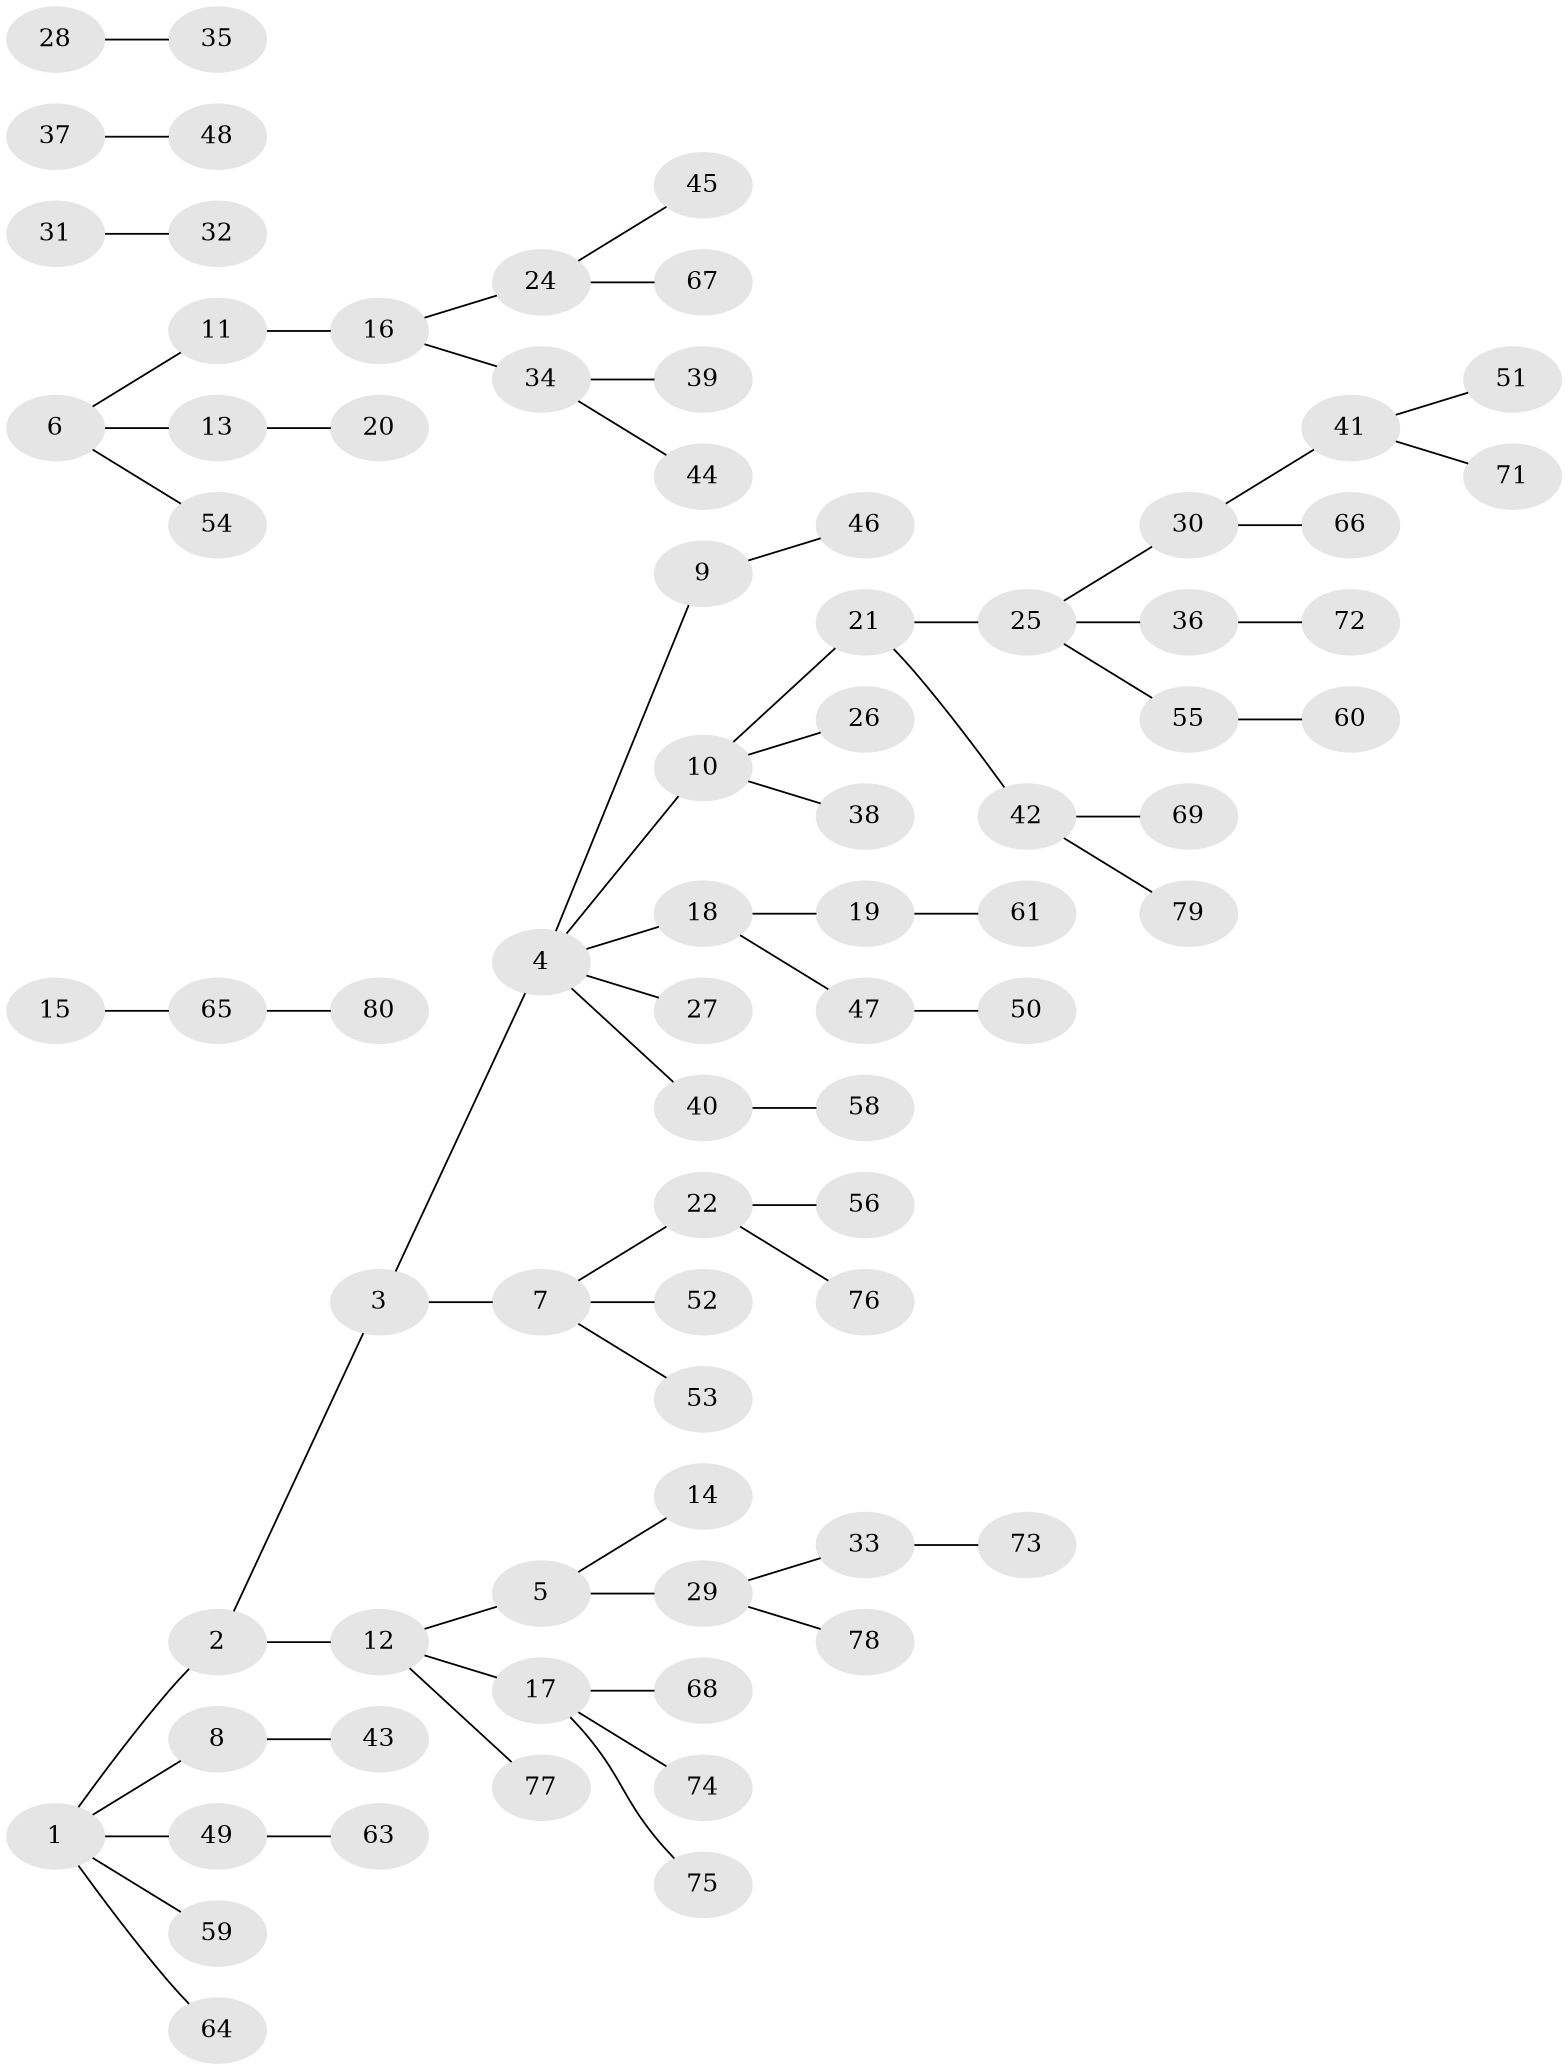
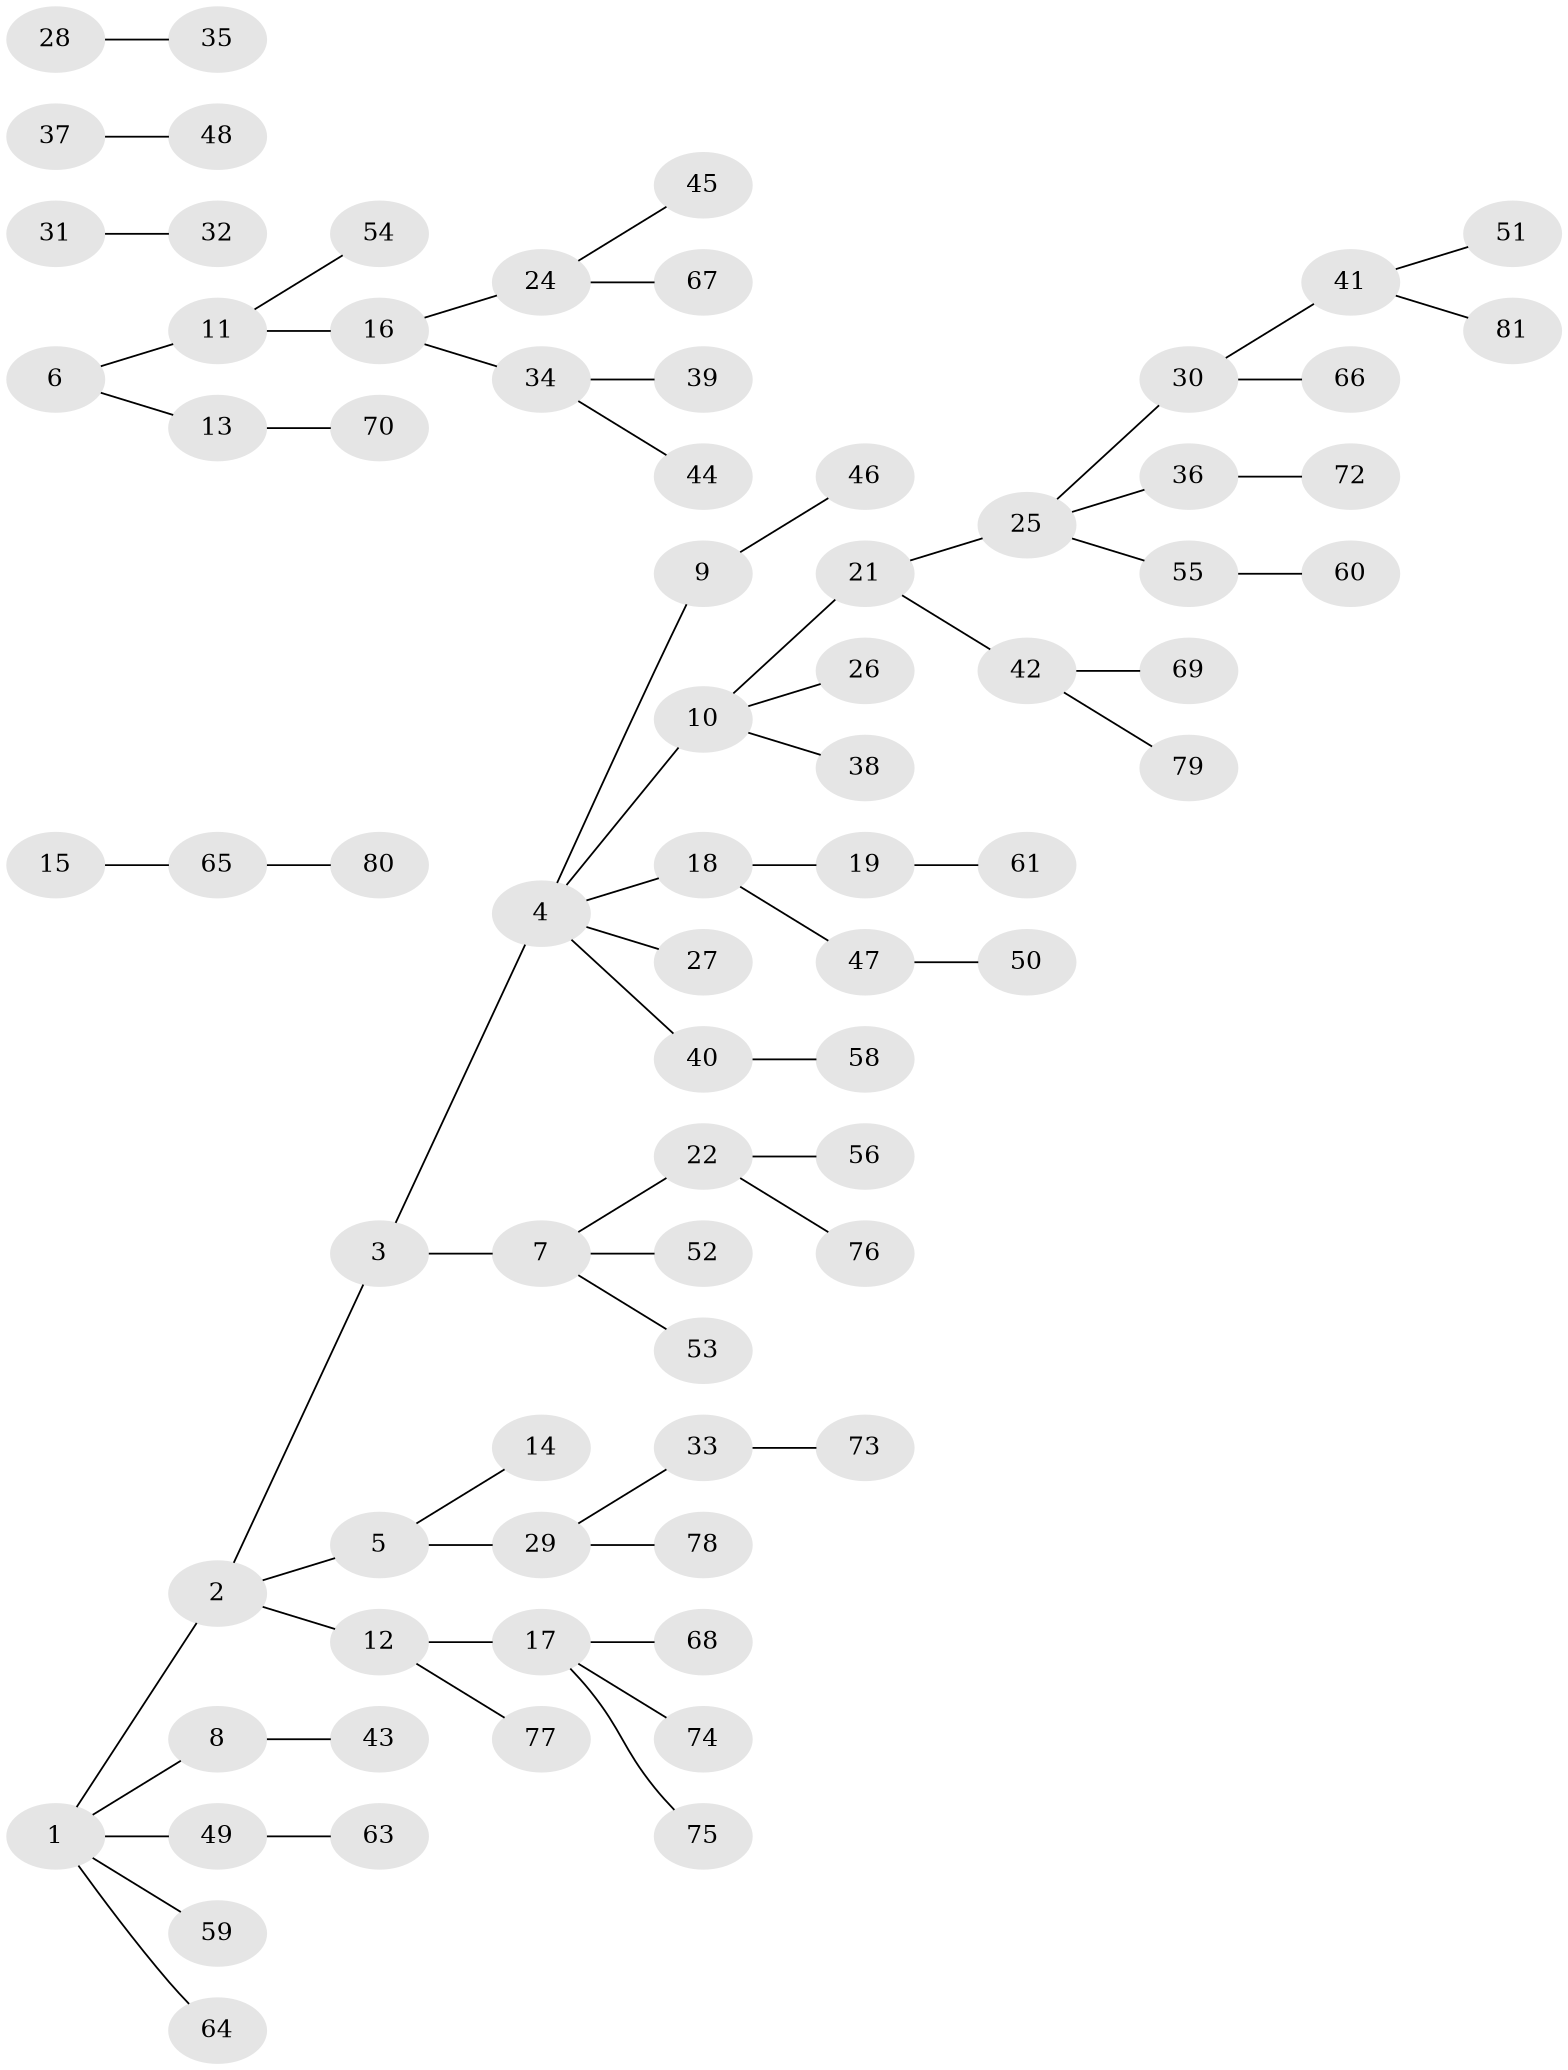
node "20": label "20" -> "70"
edge "6" -- "54": now "11" -- "54"
node "71": label "71" -> "81"
edge "5" -- "12": now "5" -- "2"
